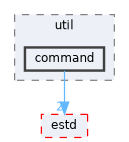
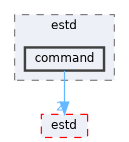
cluster "util": label "util" -> "estd"
